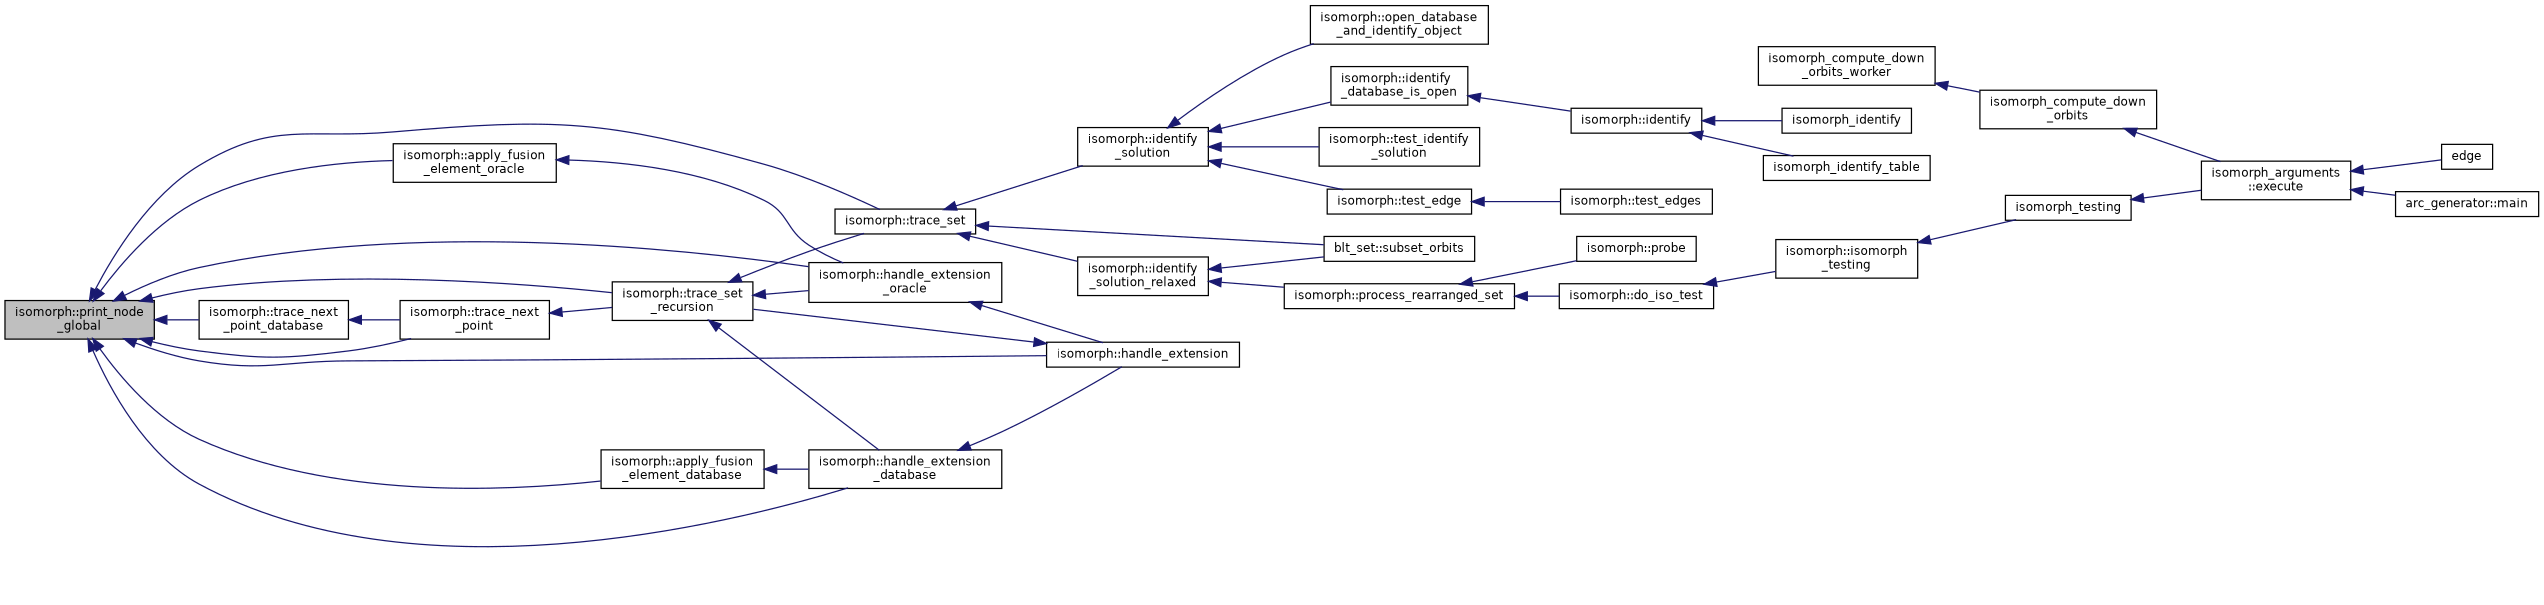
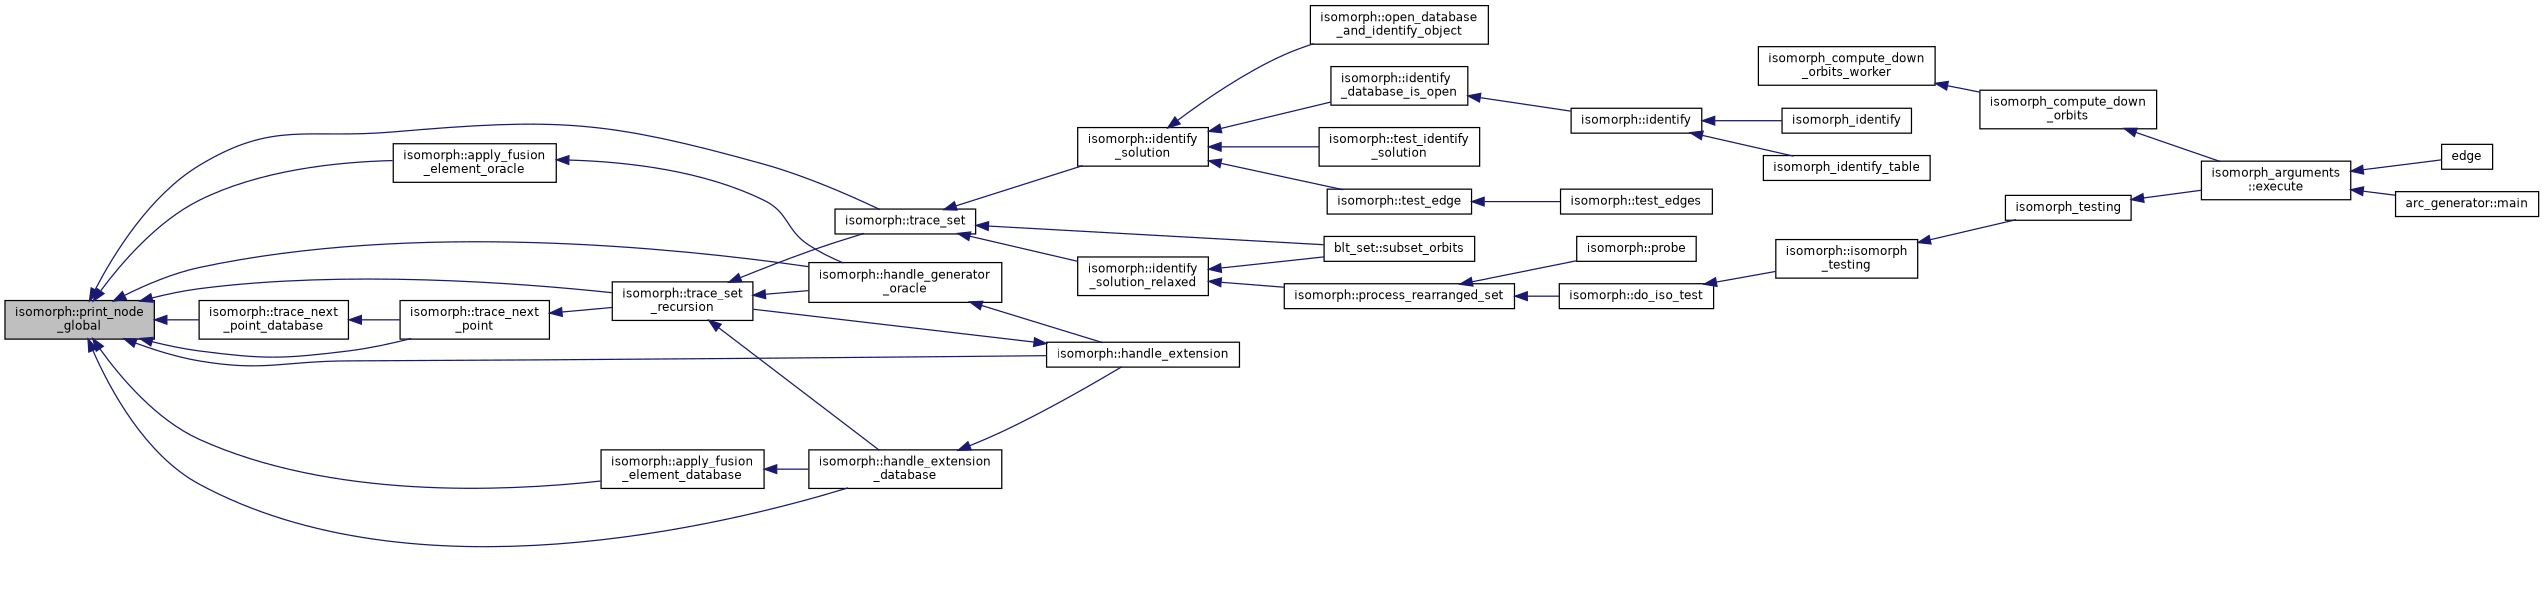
node "isomorph::handle_extension _oracle": label "isomorph::handle_extension _oracle" -> "isomorph::handle_generator _oracle"
